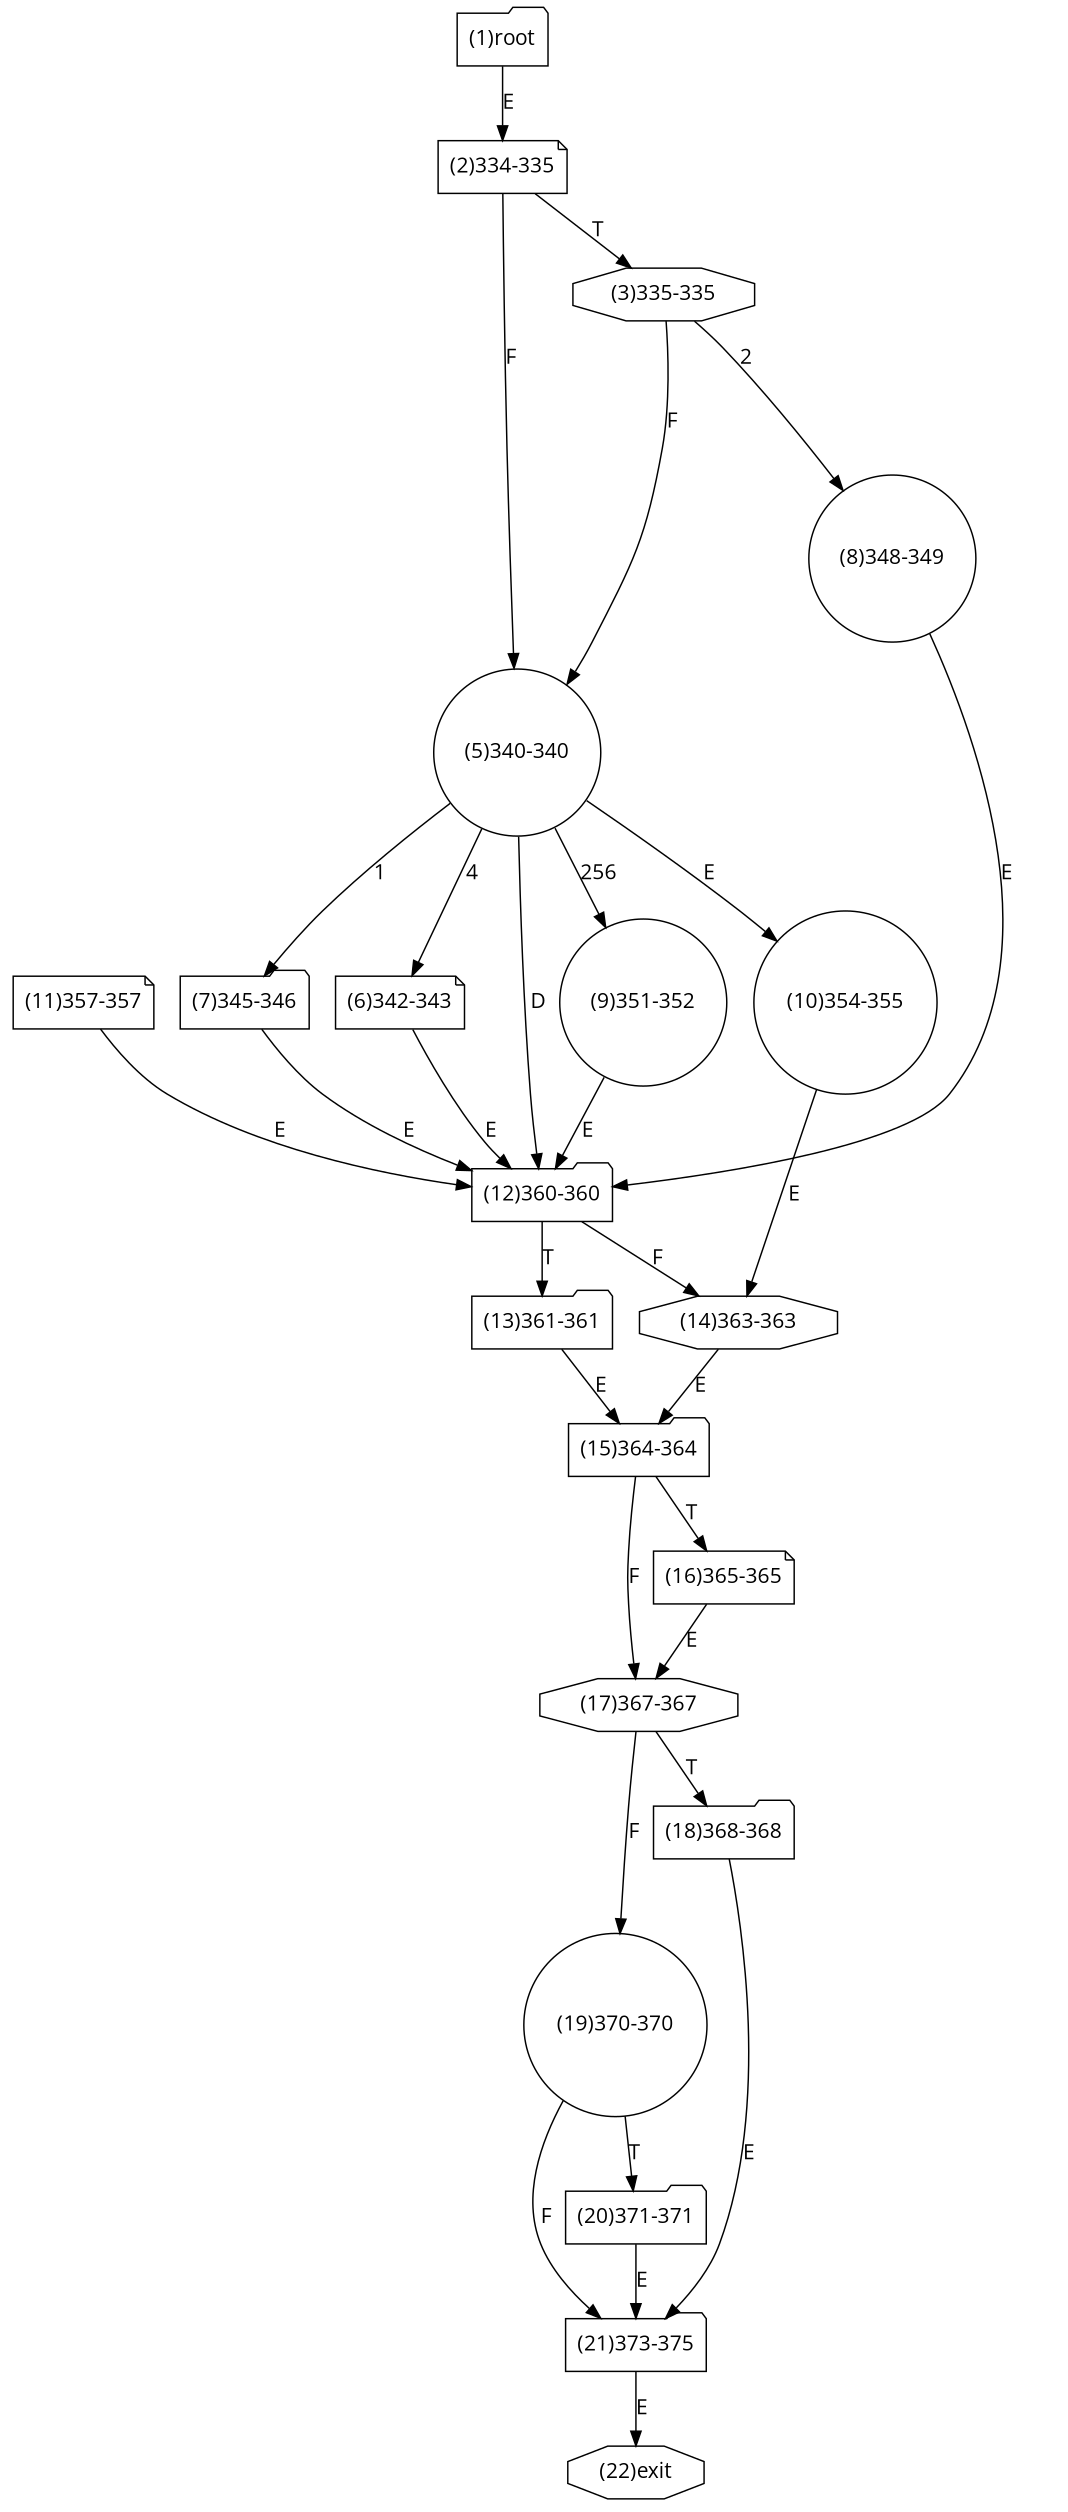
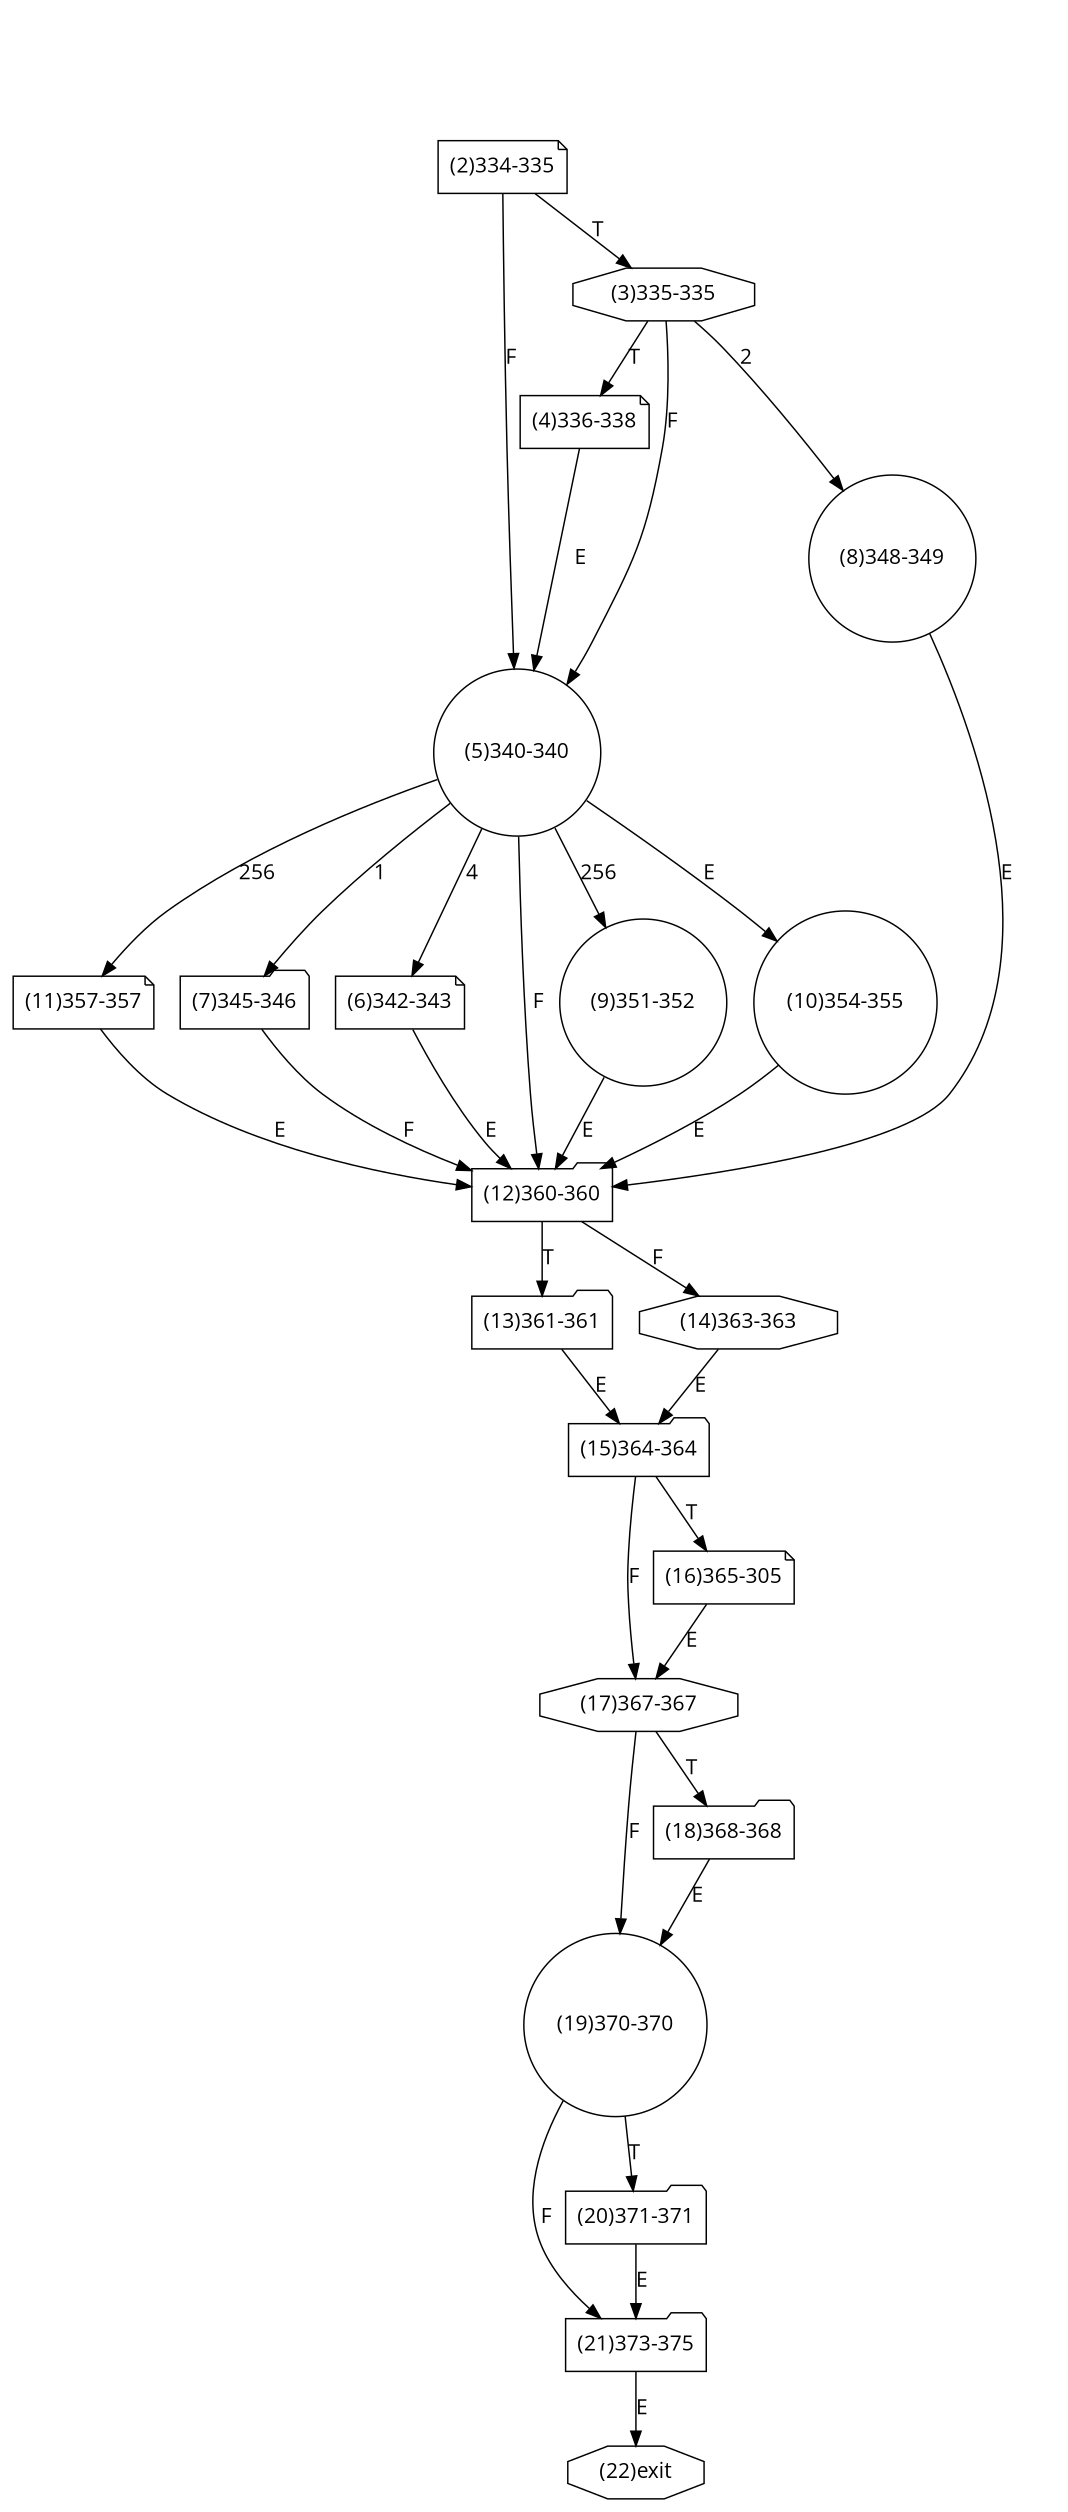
node "(1)root": removed
node "(4)336-338": added
edge "(5)340-340" -> "(11)357-357": added, label "256"
edge "(5)340-340" -> "(12)360-360": label "D" -> "F"
edge "(7)345-346" -> "(12)360-360": label "E" -> "F"
edge "(10)354-355" -> "(14)363-363": now "(10)354-355" -> "(12)360-360"
node "(16)365-365": label "(16)365-365" -> "(16)365-305"
edge "(18)368-368" -> "(21)373-375": now "(18)368-368" -> "(19)370-370"
